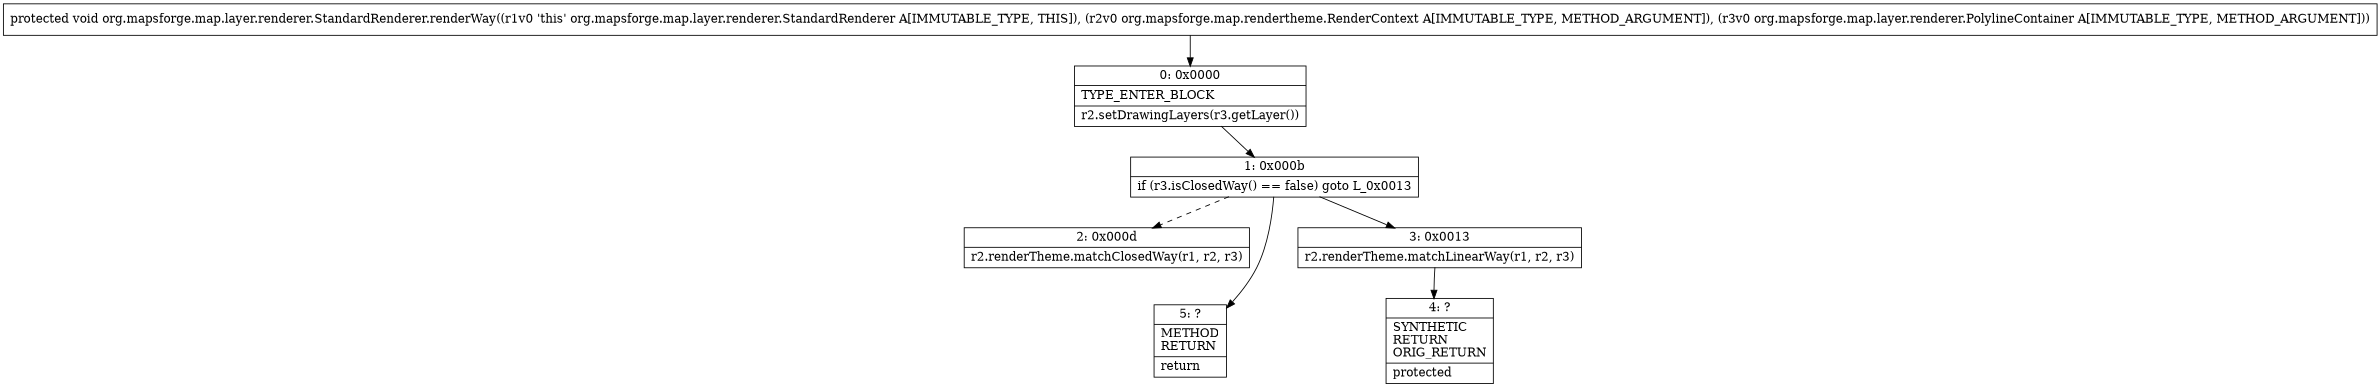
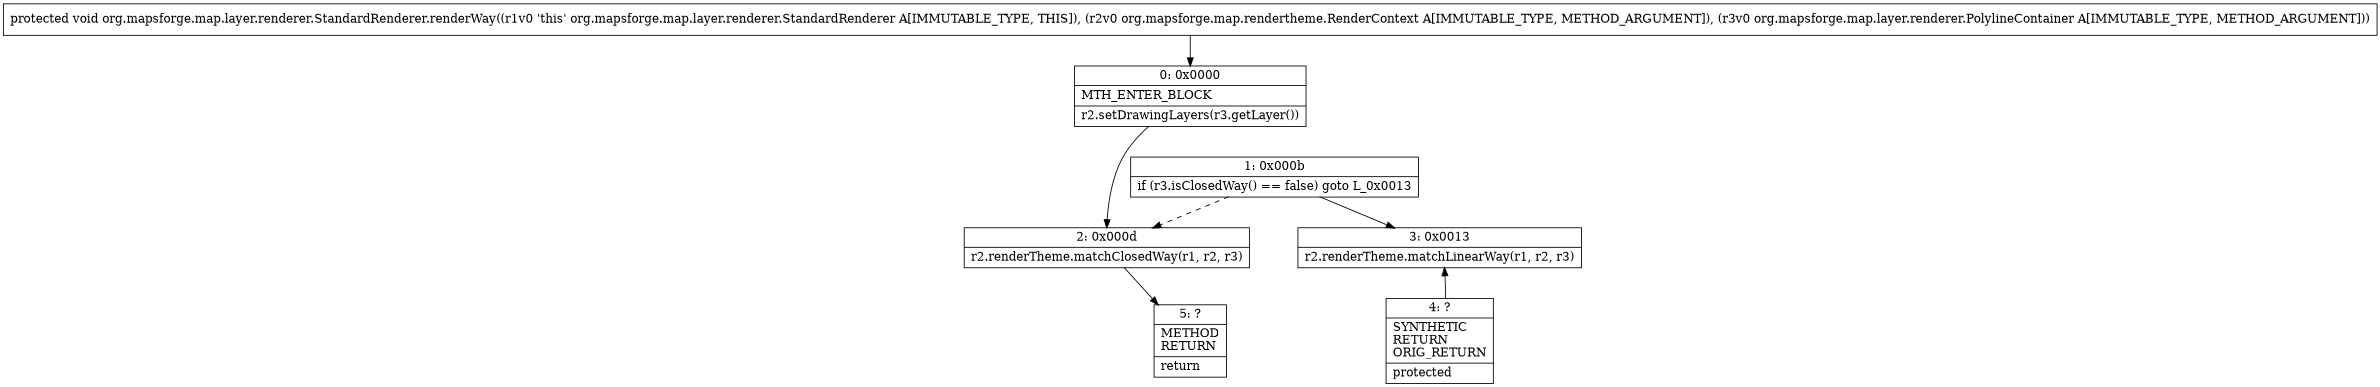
node "0: 0x0000": text "TYPE_ENTER_BLOCK" -> "MTH_ENTER_BLOCK"
edge "0: 0x0000" -> "1: 0x000b": now "0: 0x0000" -> "2: 0x000d"
edge "1: 0x000b" -> "5: ?": now "2: 0x000d" -> "5: ?"
edge "3: 0x0013" -> "4: ?": reversed
